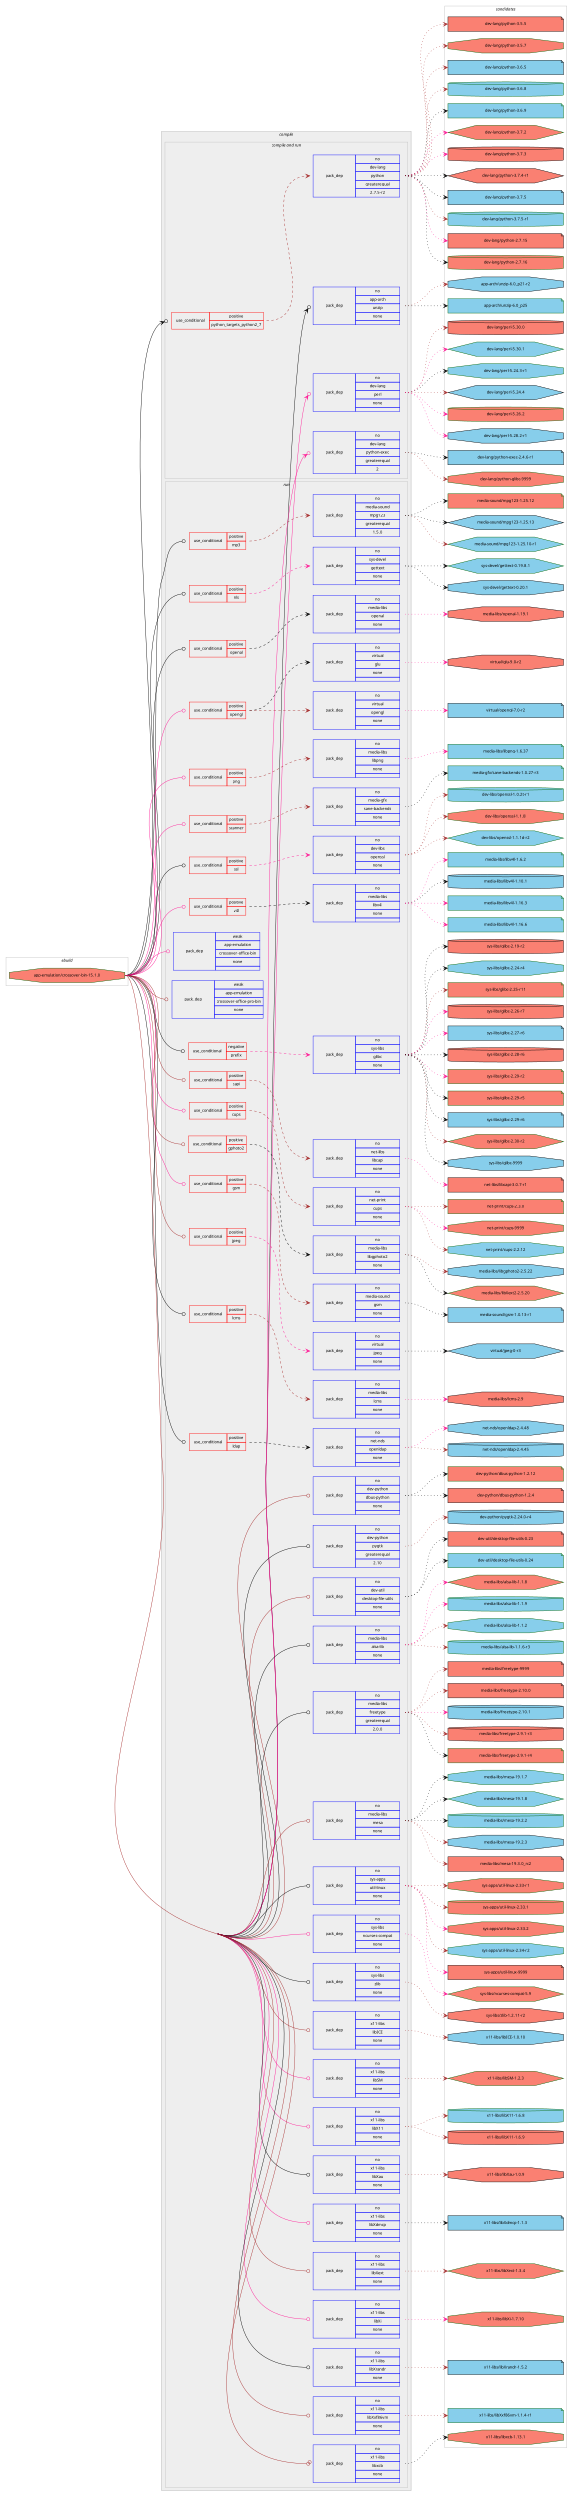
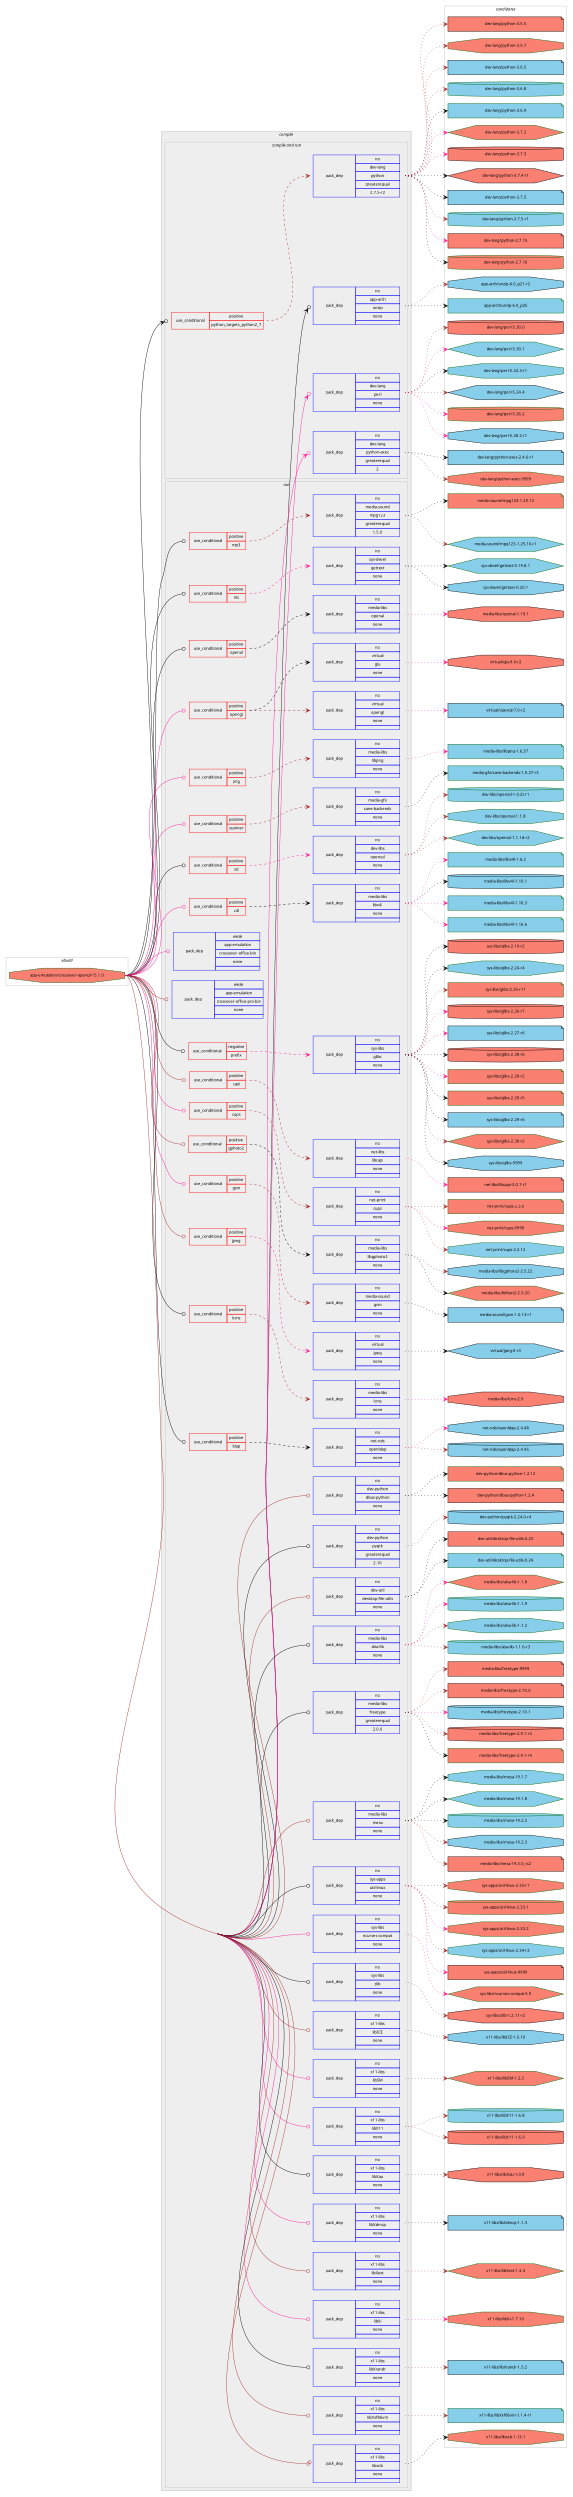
node "dev-lang/python-glibc-9999": label "dev-lang/python-glibc-9999" -> "dev-lang/python-exec-9999"
node "media-sound/mpg123-1.25.13": removed
node "dev-libs/openssl-1.1.0l": fillcolor salmon -> skyblue
node "app-emulation/crossover-bin-15.1.0": label "app-emulation/crossover-bin-15.1.0" -> "app-emulation/crossover-opengl-15.1.0"
